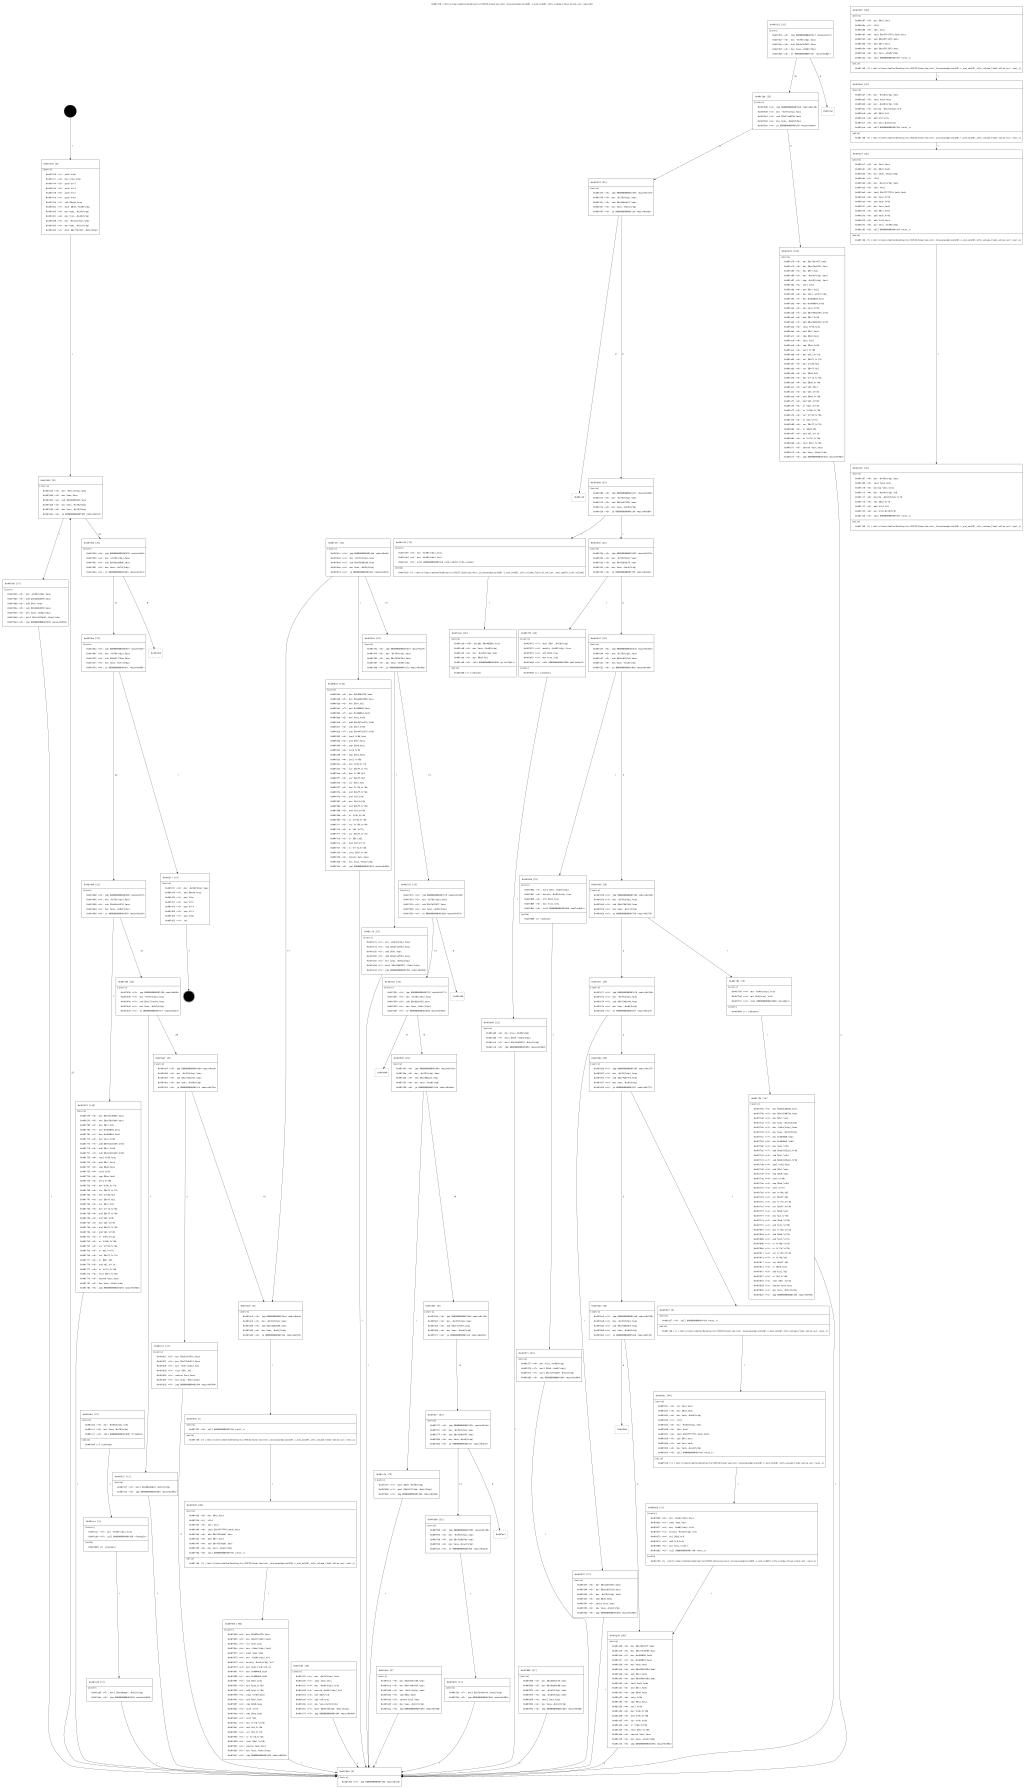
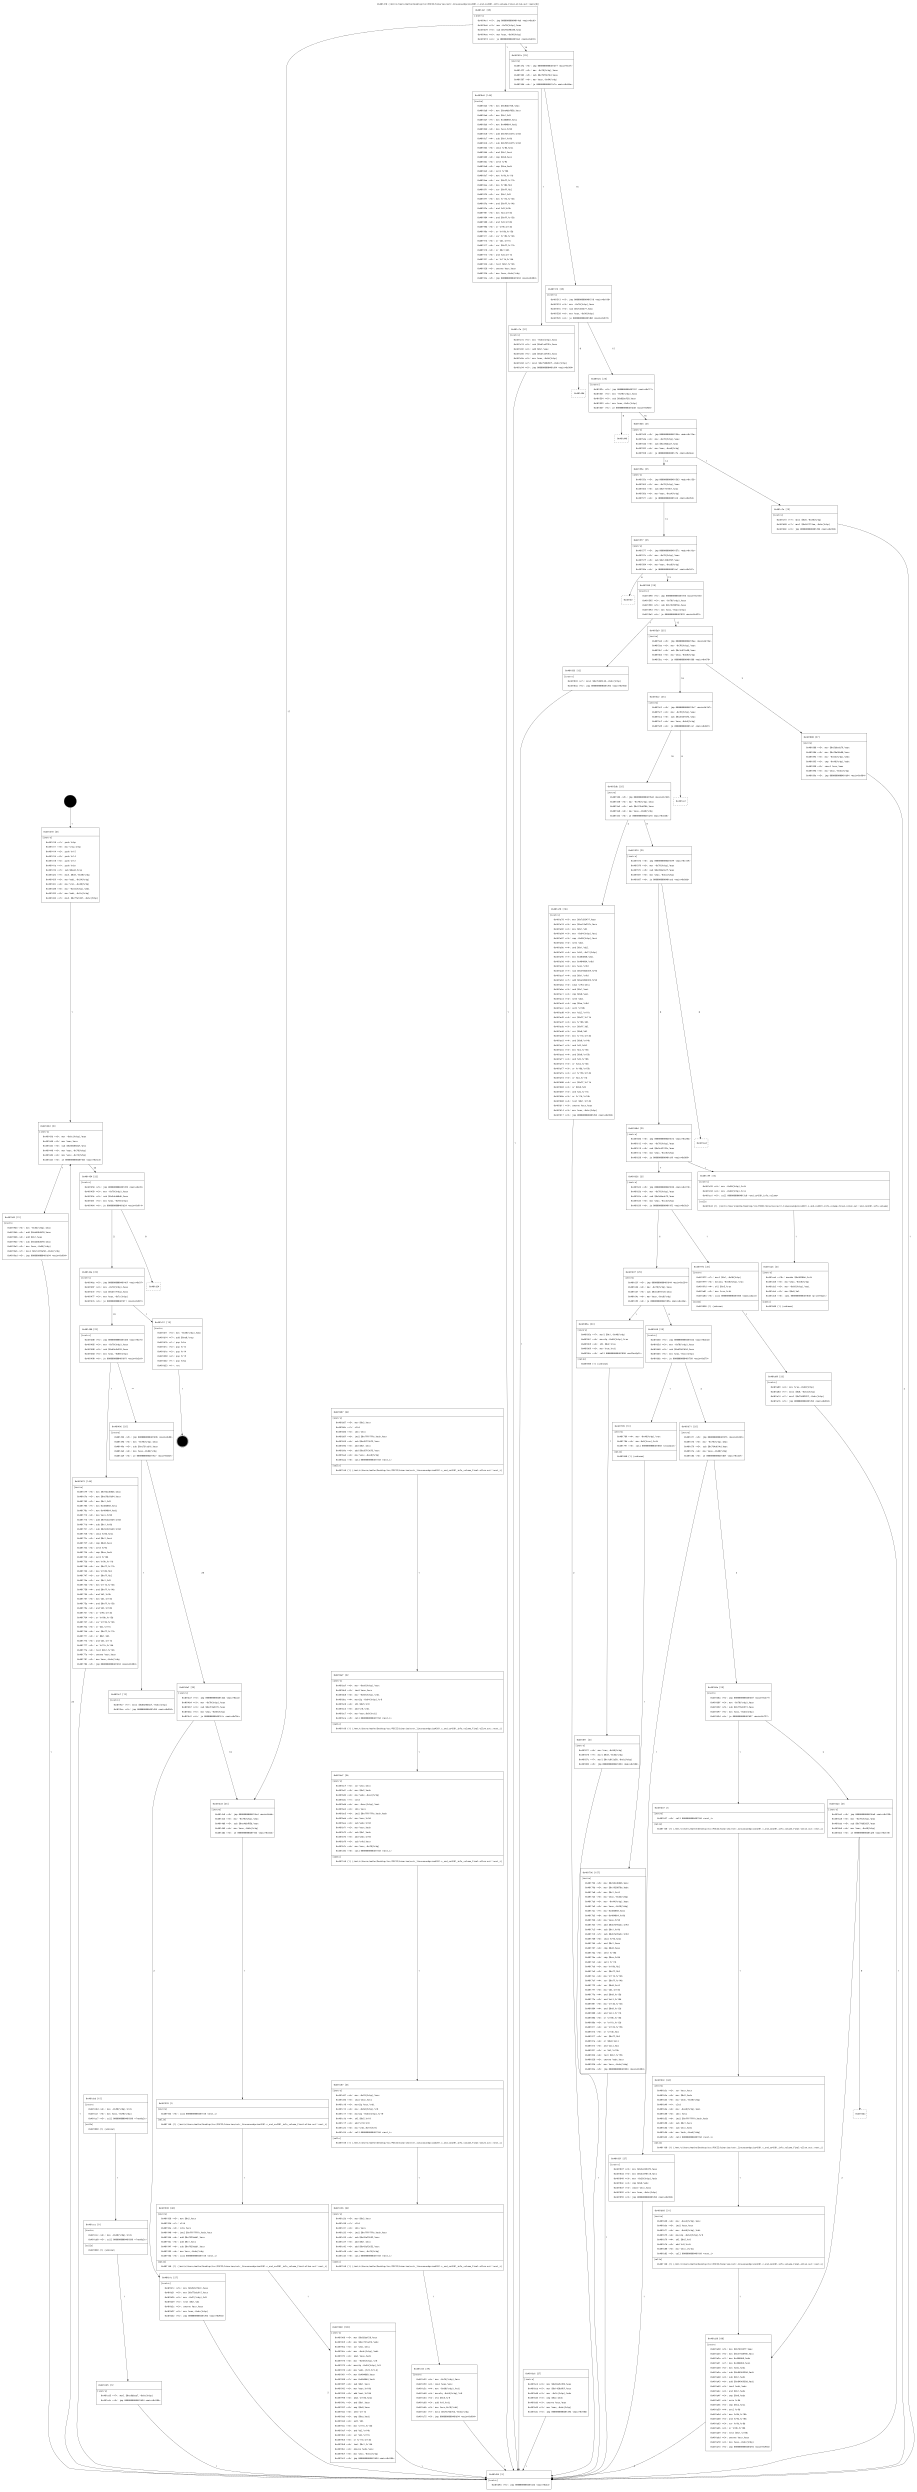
node "0x4015a9 [25]": added
edge "0x4019c7 [12]" -> "0x401d94 [5]": removed, label "1"
node "0x401c2b [40]": added
